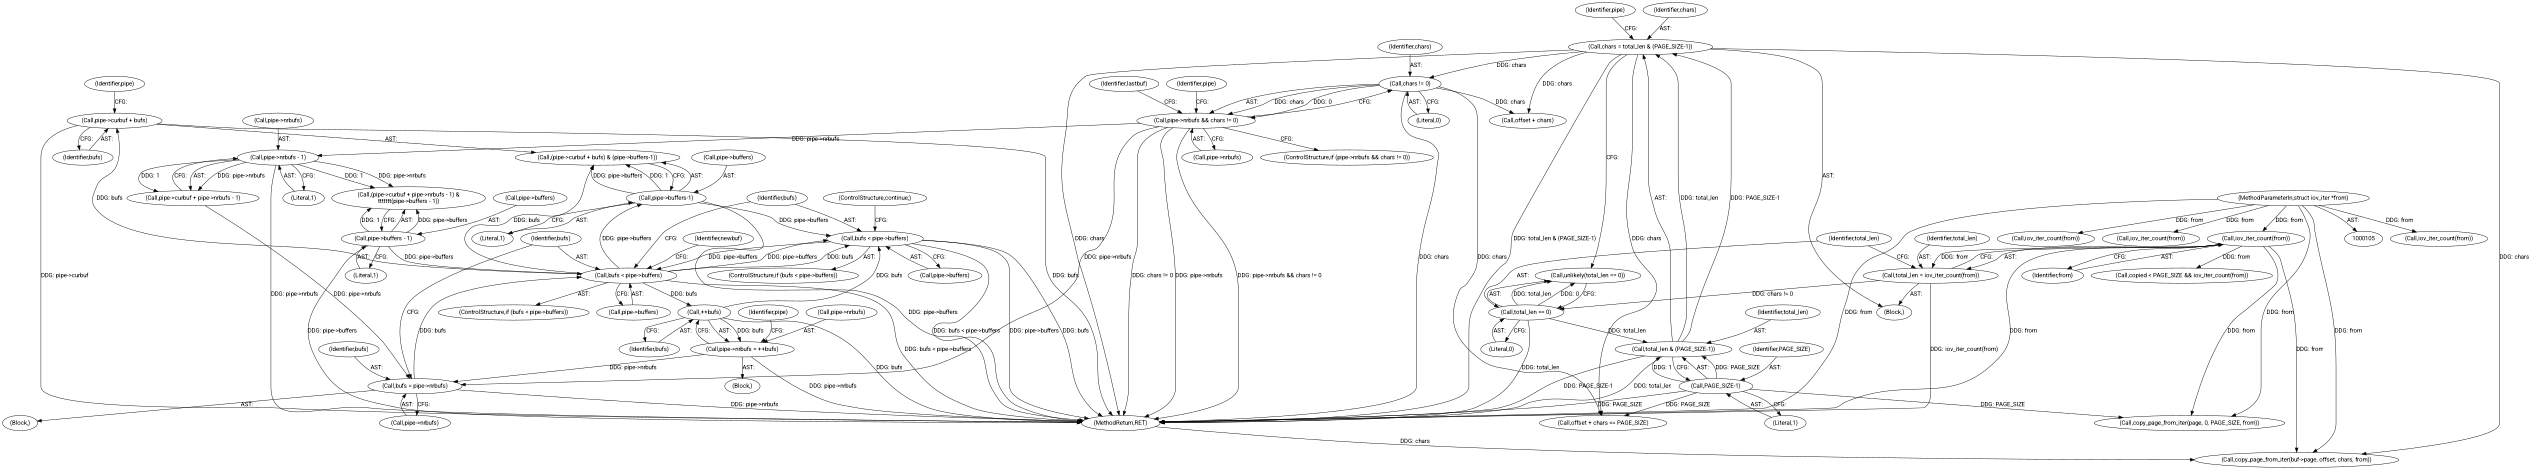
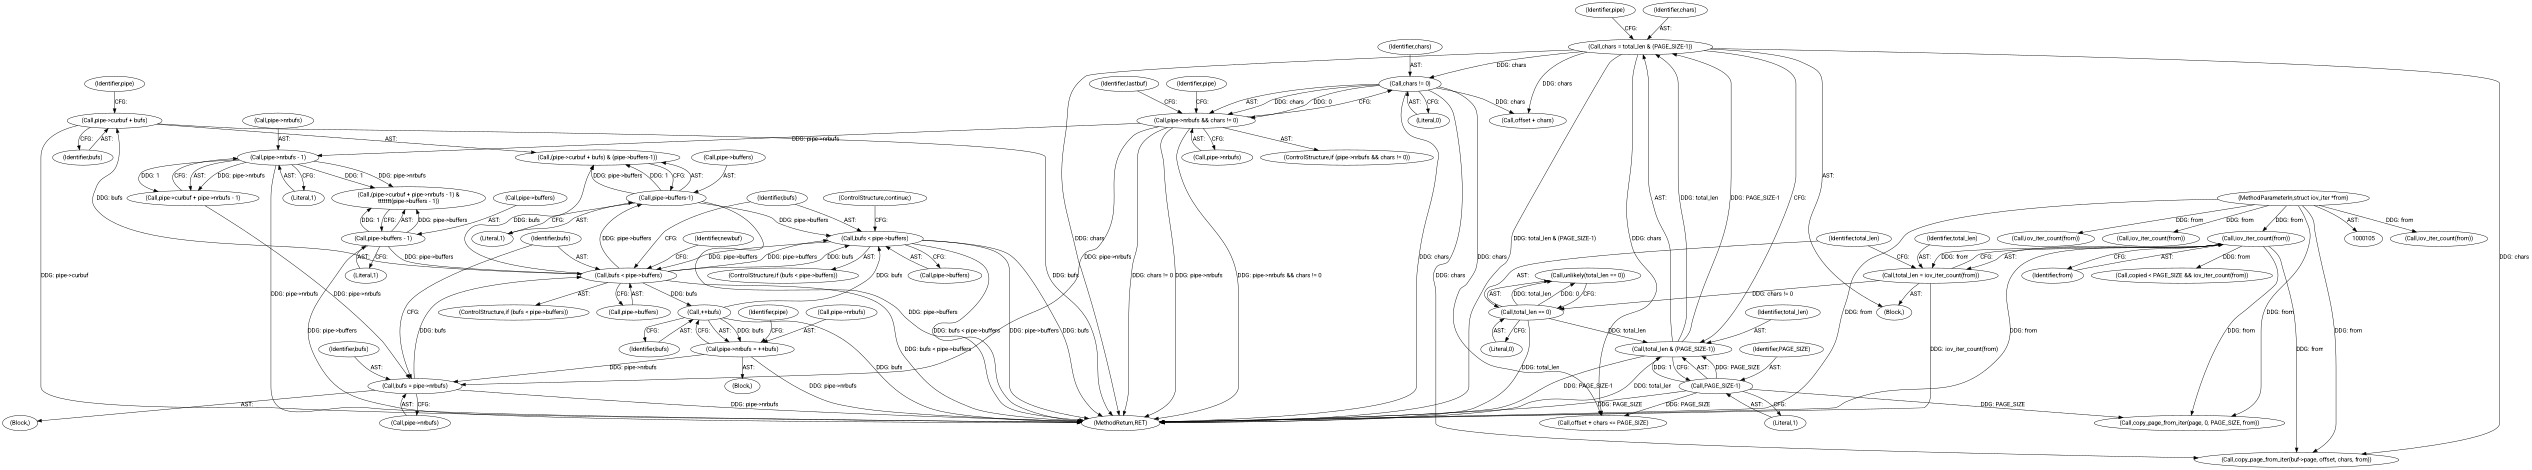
edge "(Call,pipe->nrbufs && chars != 0)" -> "(ControlStructure,if (pipe->nrbufs && chars != 0))": label "CFG: " -> "AST: "
edge "(Call,chars = total_len & (PAGE_SIZE-1))" -> "(Call,unlikely(total_len == 0))": now "(Call,chars = total_len & (PAGE_SIZE-1))" -> "(Call,total_len & (PAGE_SIZE-1))"
edge "(MethodReturn,RET)" -> "(Call,copy_page_from_iter(buf->page, offset, chars, from))": now "(Call,chars != 0)" -> "(Call,copy_page_from_iter(buf->page, offset, chars, from))"
